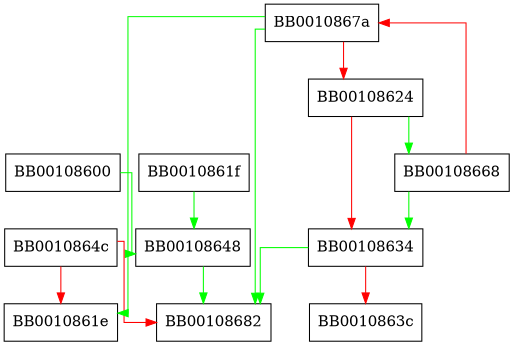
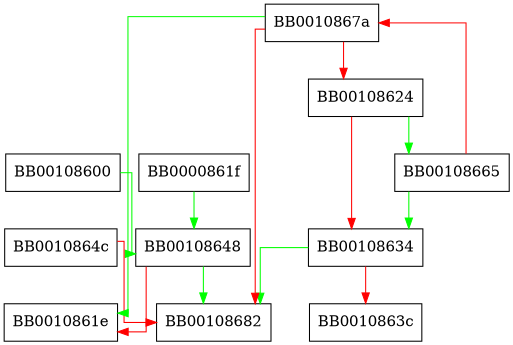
edge "BB0010867a" -> "BB00108682": color green -> red
node "BB0010861f": label "BB0010861f" -> "BB0000861f"
node "BB00108668": label "BB00108668" -> "BB00108665"
edge "BB0010864c" -> "BB0010861e": now "BB00108648" -> "BB0010861e"
